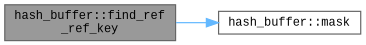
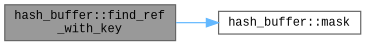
node "hash_buffer::find_ref _ref_key": label "hash_buffer::find_ref _ref_key" -> "hash_buffer::find_ref _with_key"
